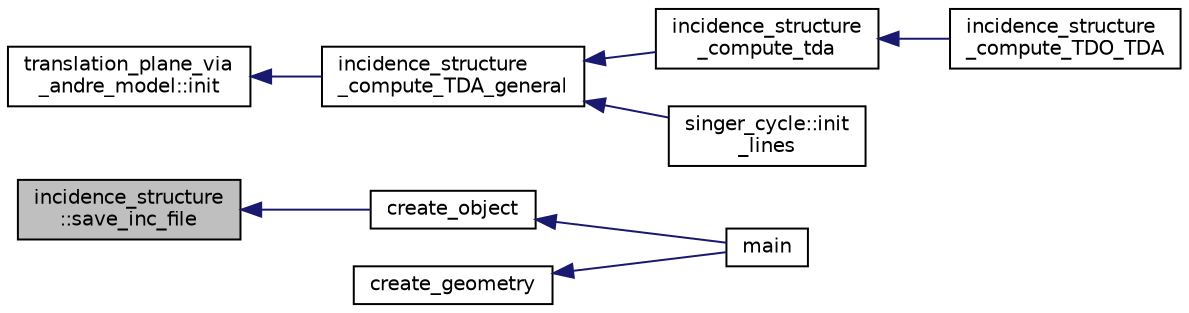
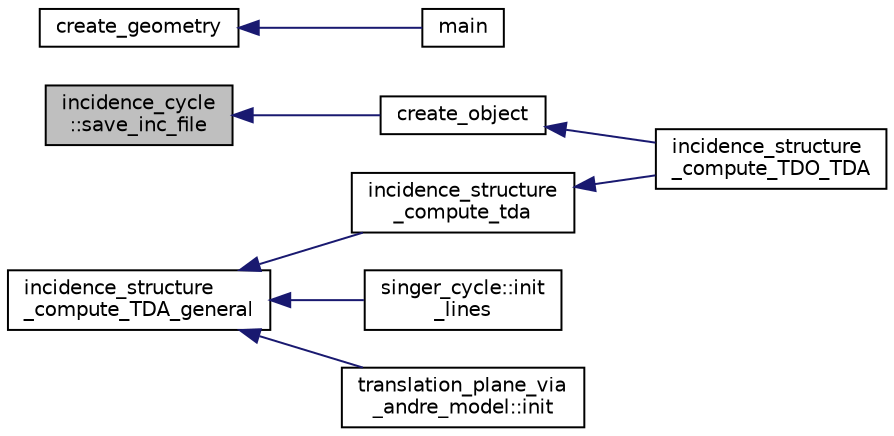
edge "incidence_structure _compute_TDA_general" -> "translation_plane_via _andre_model::init": reversed
node "incidence_structure ::save_inc_file": label "incidence_structure ::save_inc_file" -> "incidence_cycle ::save_inc_file"
edge "main" -> "create_object": now "incidence_structure _compute_TDO_TDA" -> "create_object"
